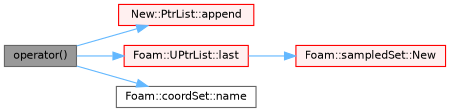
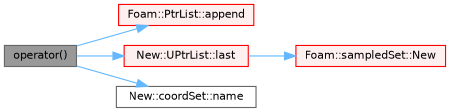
node "New::PtrList::append": label "New::PtrList::append" -> "Foam::PtrList::append"
node "Foam::UPtrList::last": label "Foam::UPtrList::last" -> "New::UPtrList::last"
node "Foam::coordSet::name": label "Foam::coordSet::name" -> "New::coordSet::name"
